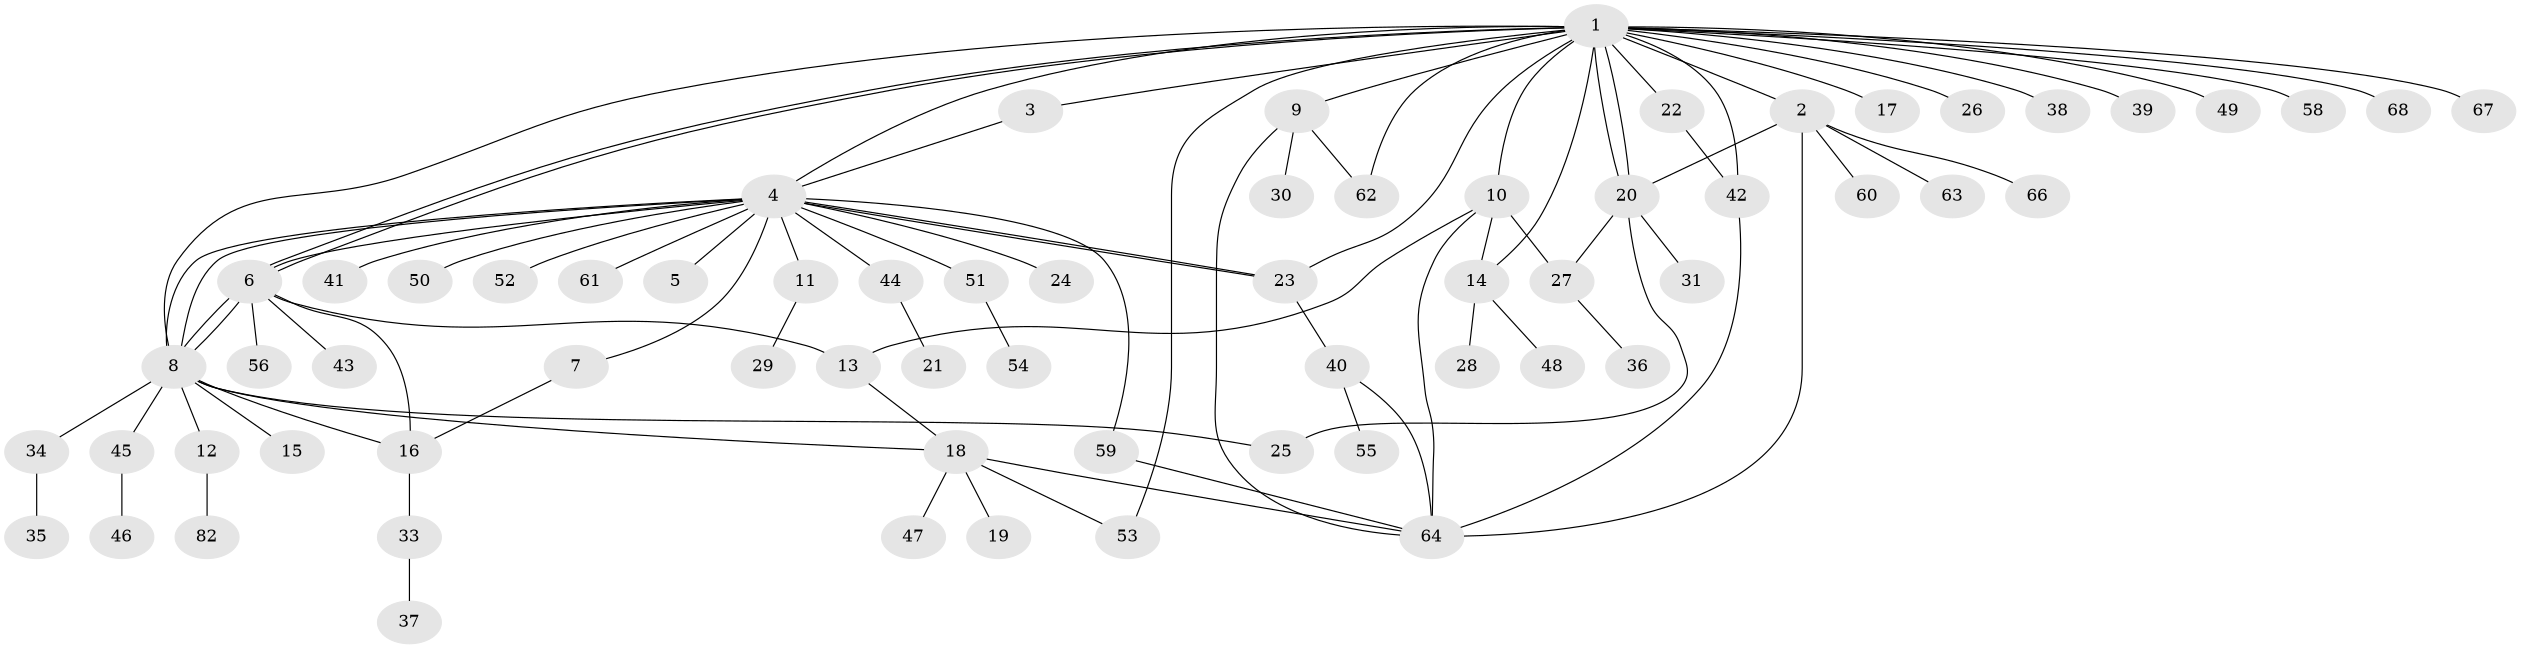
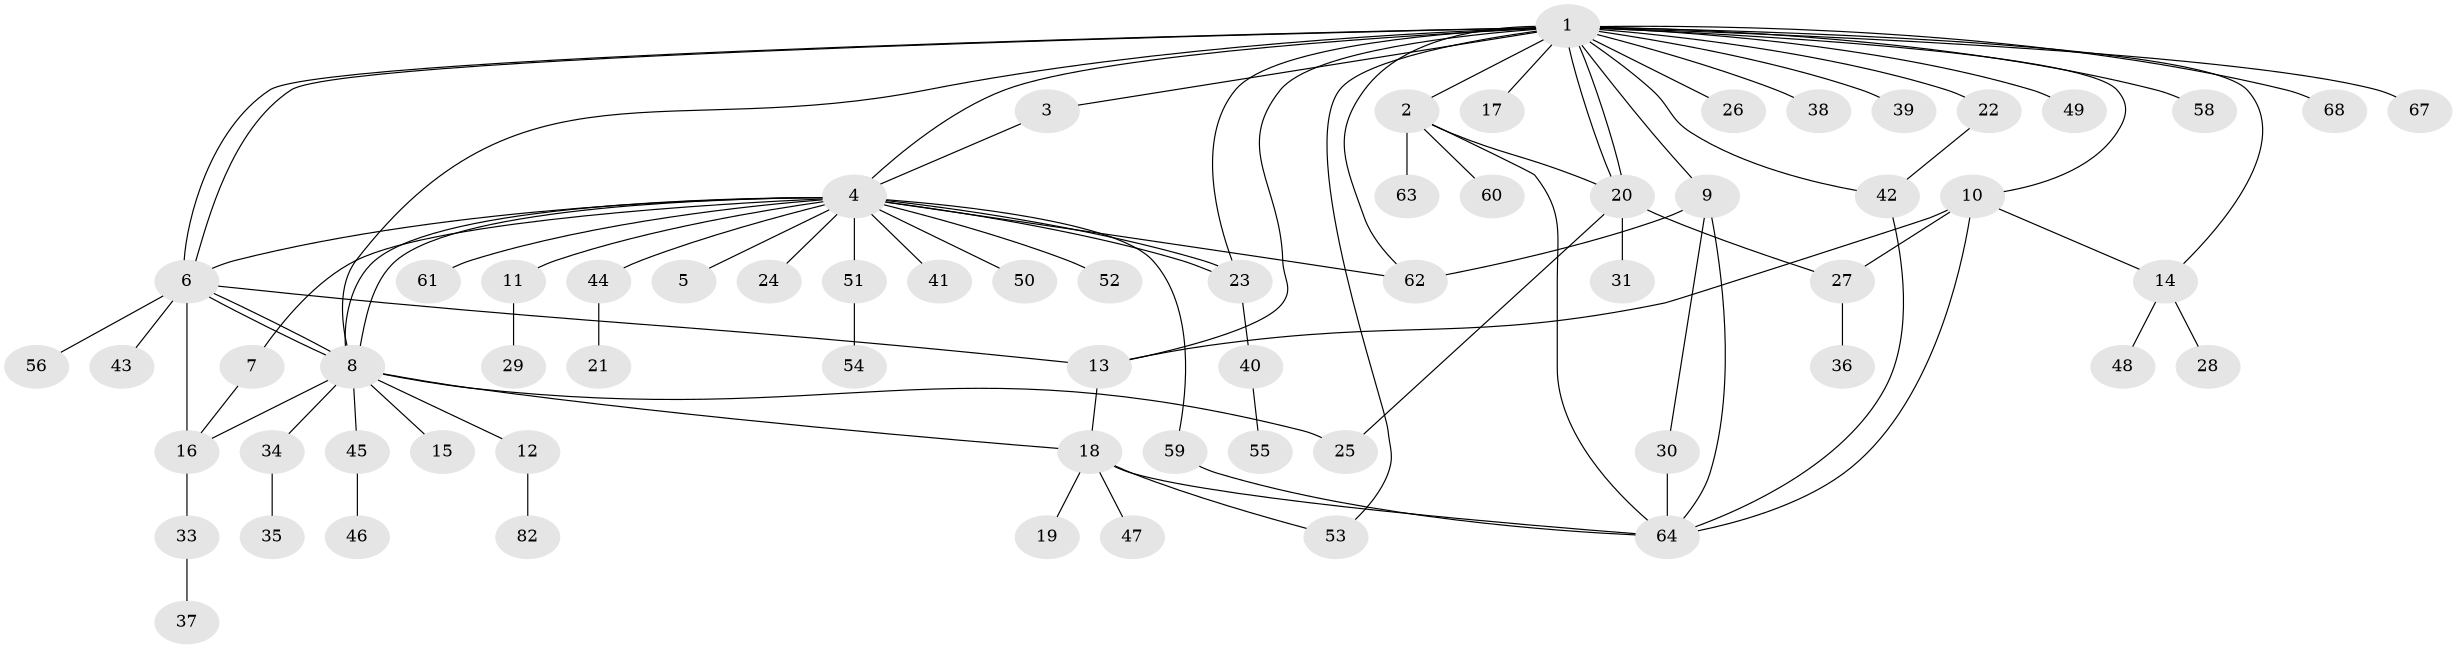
edge "1" -- "13": added
node "66": removed
edge "4" -- "62": added
edge "40" -- "64": now "30" -- "64"
